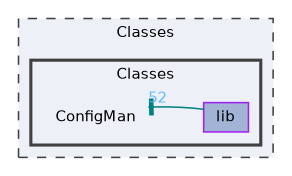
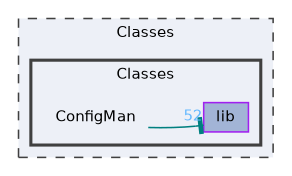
edge "lib" -> "ConfigMan": reversed
